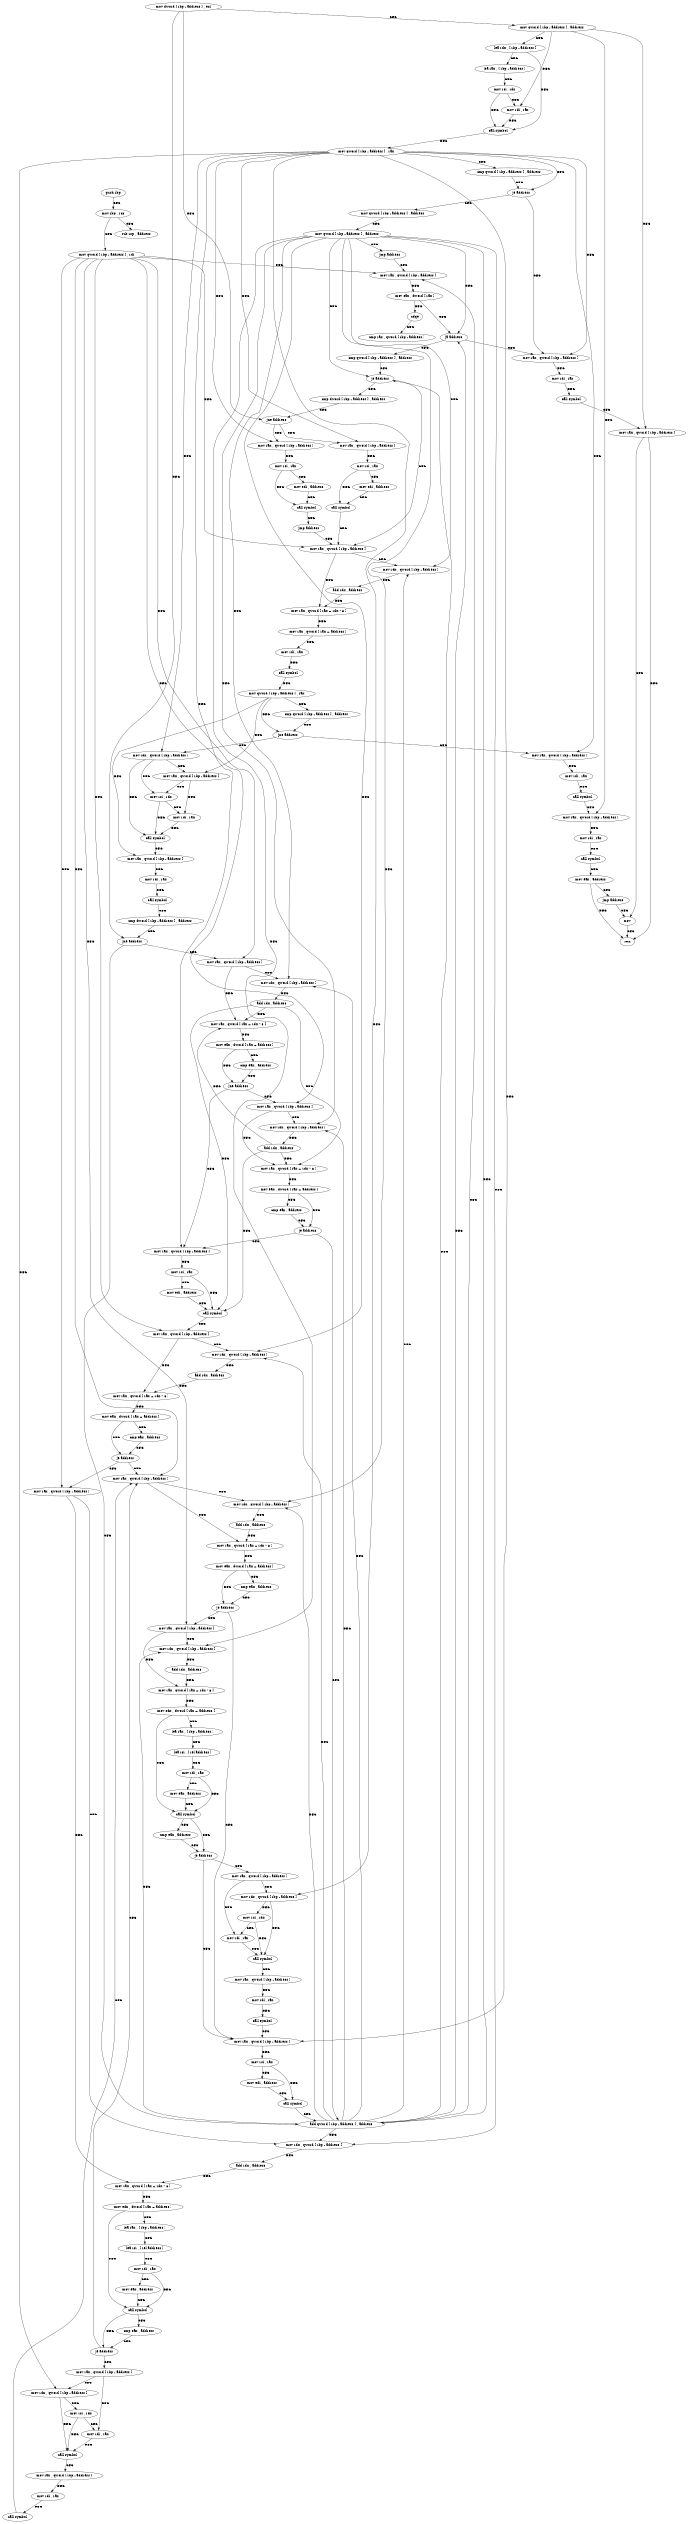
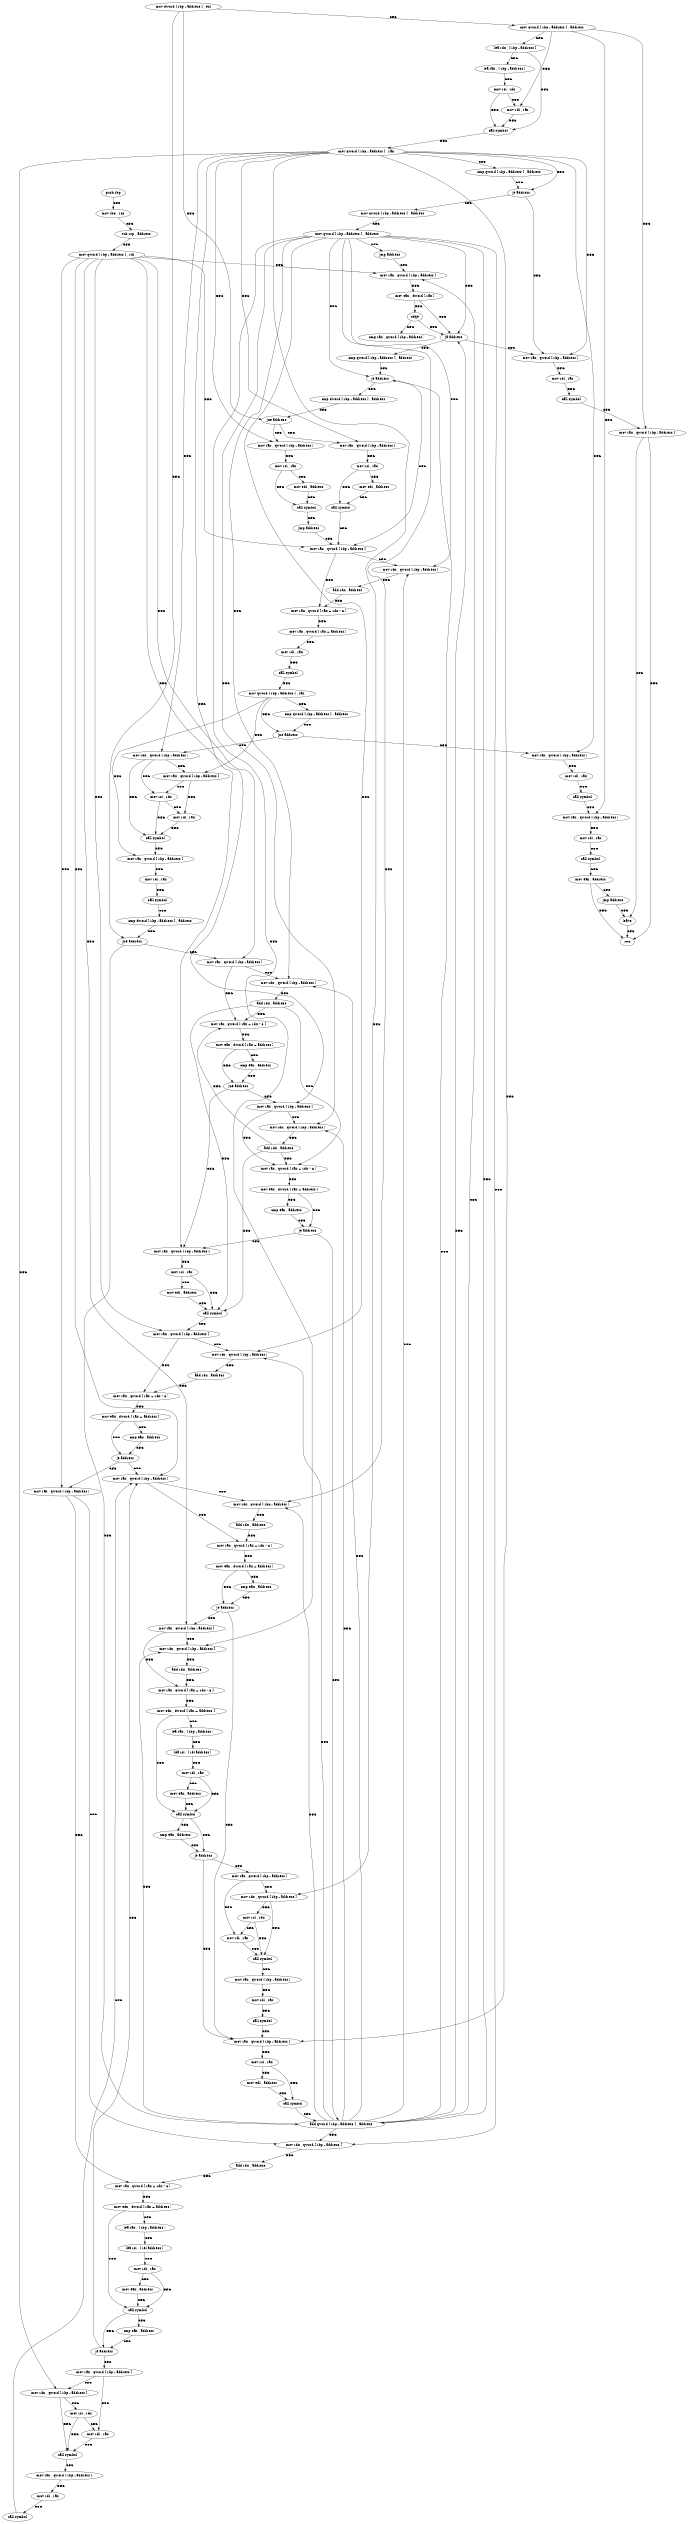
edge "mov rbp , rsp" -> "mov qword [ rbp - address ] , rdi": now "sub rsp , address" -> "mov qword [ rbp - address ] , rdi"
edge "cdqe" -> "ja address": added, label "DFG"
node "mov": label "mov" -> "leave"
